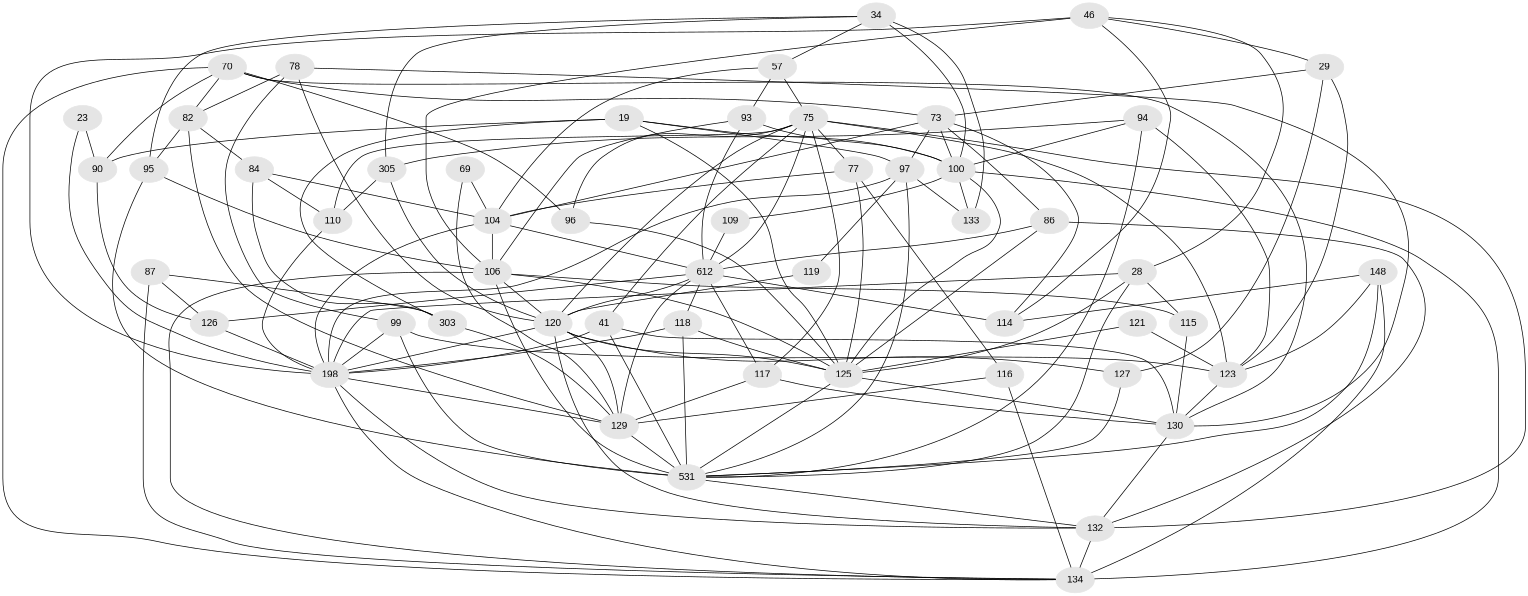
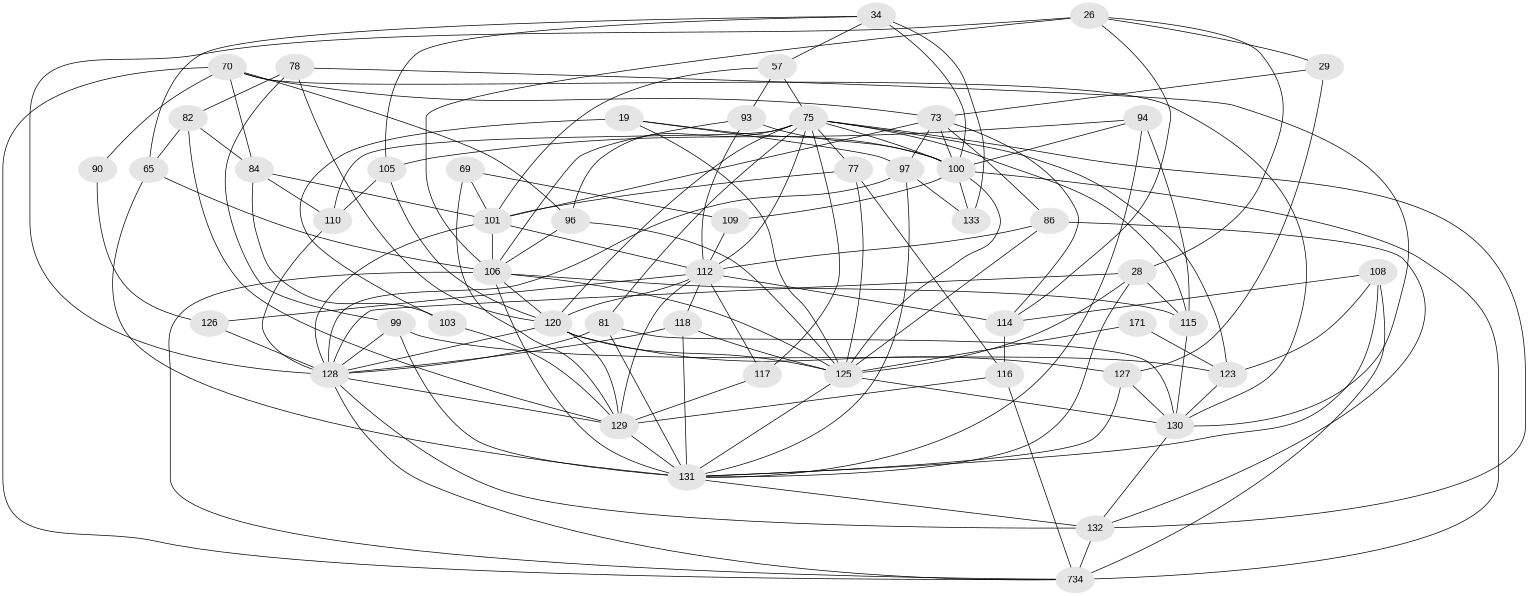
node "46": label "46" -> "26"
edge "70" -- "82": now "70" -- "84"
node "23": removed
edge "19" -- "90": removed
edge "75" -- "100": added
node "95": label "95" -> "65"
node "305": label "305" -> "105"
edge "75" -- "115": added
edge "69" -- "109": added
node "104": label "104" -> "101"
edge "94" -- "123": now "94" -- "115"
edge "29" -- "123": removed
edge "96" -- "106": added
node "87": removed
node "612": label "612" -> "112"
node "119": removed
node "148": label "148" -> "108"
node "303": label "303" -> "103"
node "41": label "41" -> "81"
node "121": label "121" -> "171"
edge "114" -- "116": added
node "198": label "198" -> "128"
edge "117" -- "130": now "127" -- "130"
node "531": label "531" -> "131"
edge "120" -- "132": removed
node "134": label "134" -> "734"
